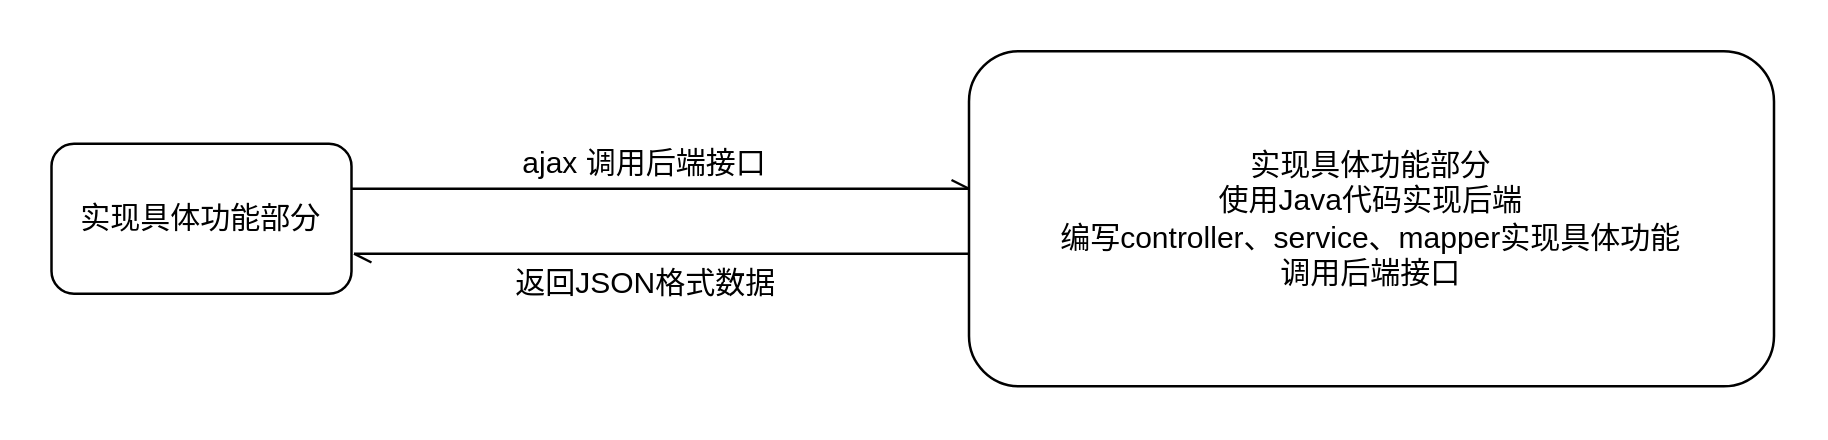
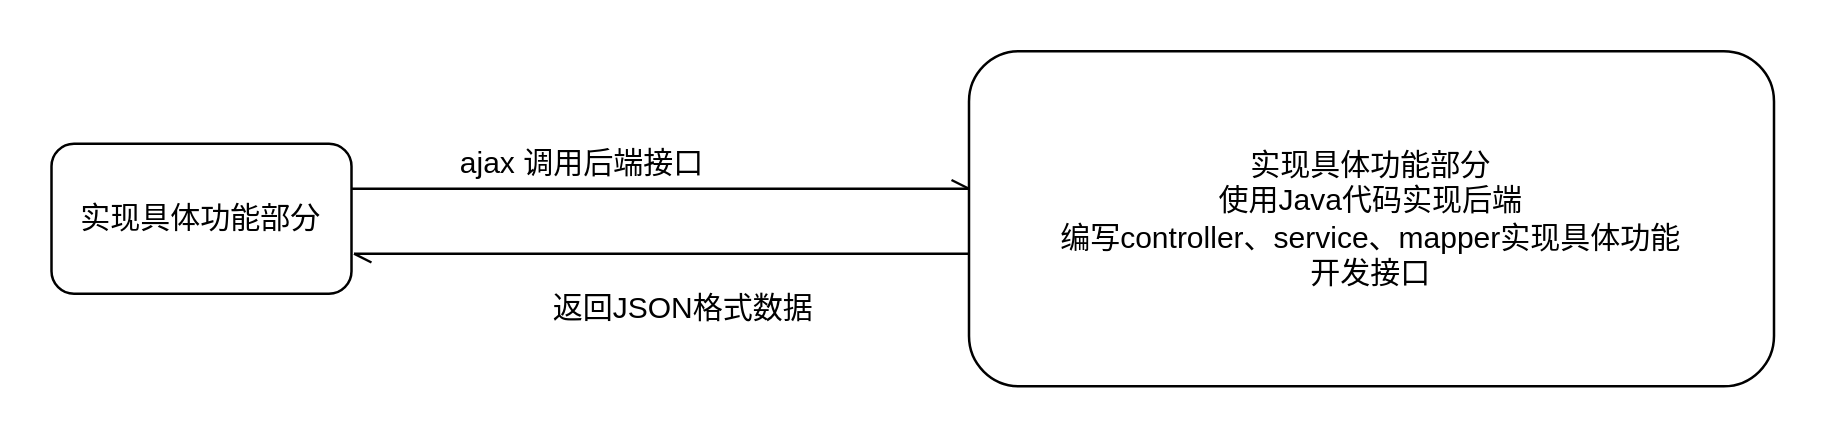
node "ajax 调用后端接口": moved (645, 164) -> (583, 164)
node "实现具体功能部分 使用Java代码实现后端 编写controller、service、mapper实现具体功能 调用后端接口": label "实现具体功能部分 使用Java代码实现后端 编写controller、service、mapper实现具体功能 调用后端接口" -> "实现具体功能部分 使用Java代码实现后端 编写controller、service、mapper实现具体功能 开发接口"
node "返回JSON格式数据": moved (645, 284) -> (683, 309)
